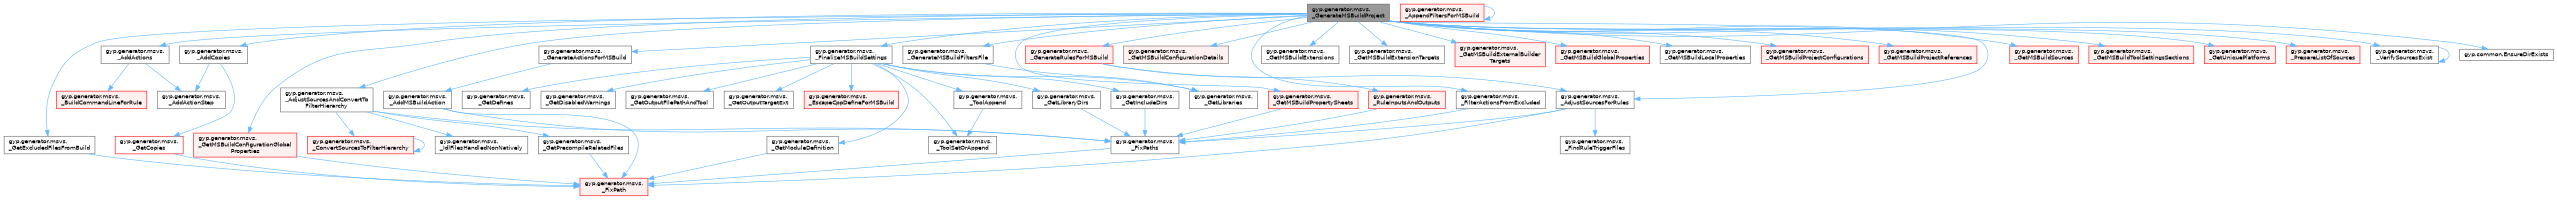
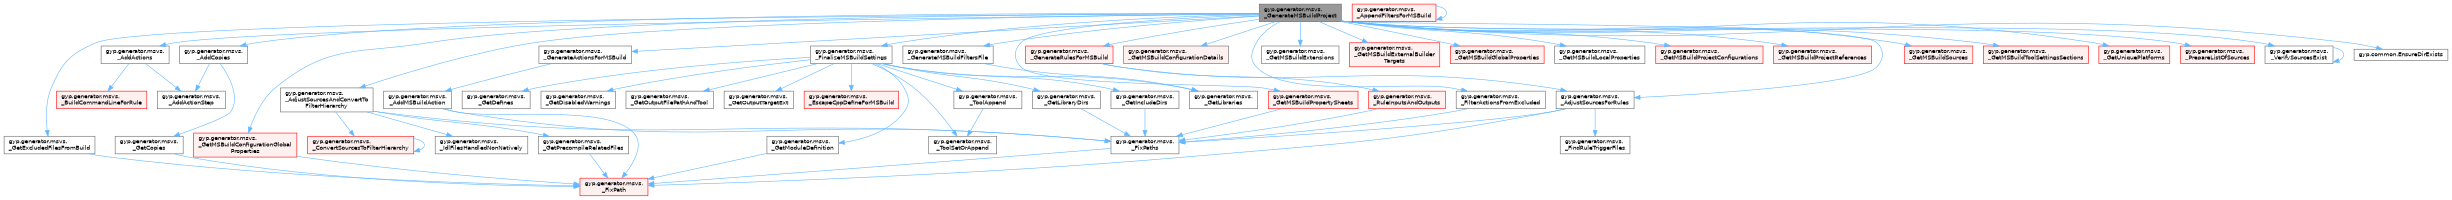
node "gyp.generator.msvs. _GetMSBuildExtensionTargets": removed
node "gyp.generator.msvs. _GetCopies": color red -> grey40
